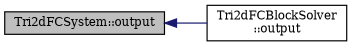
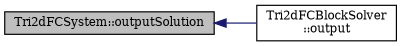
node "Tri2dFCSystem::output": label "Tri2dFCSystem::output" -> "Tri2dFCSystem::outputSolution"
